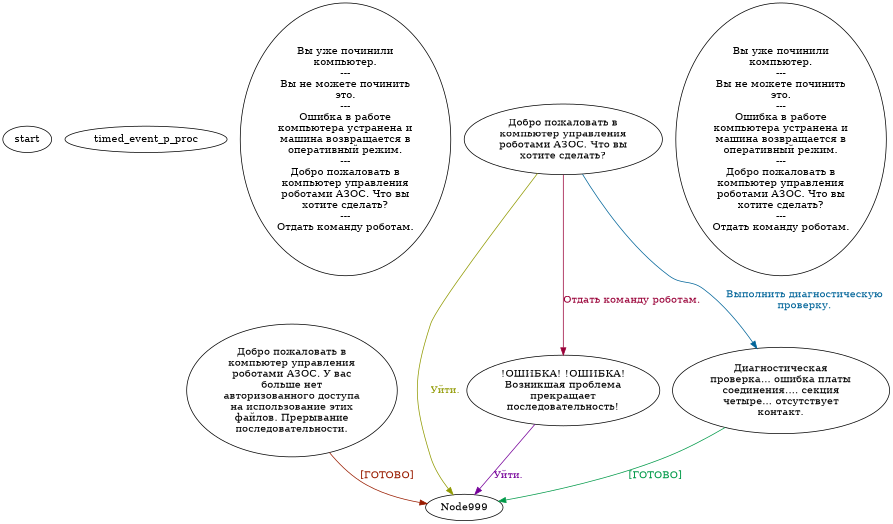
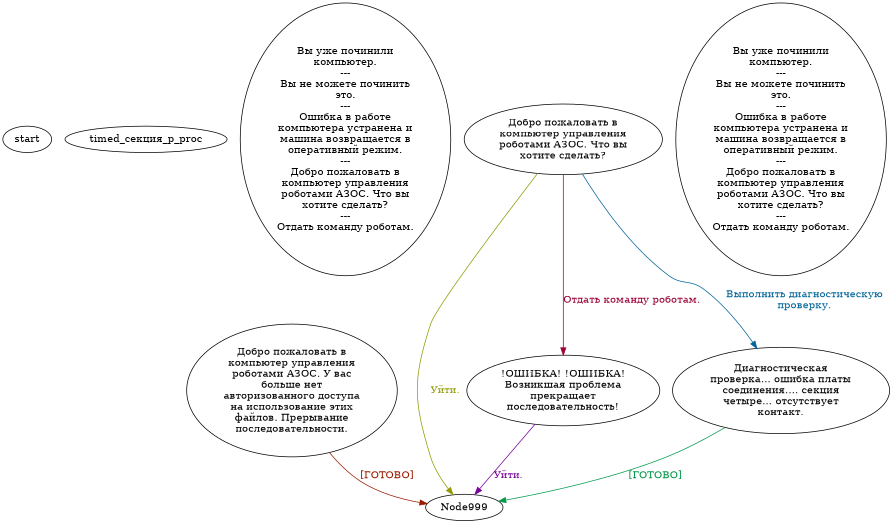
node "timed_event_p_proc": label "timed_event_p_proc" -> "timed_секция_p_proc"
